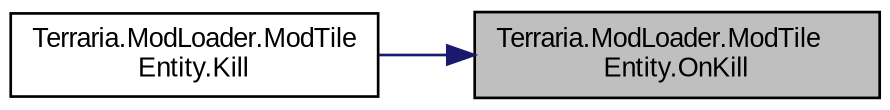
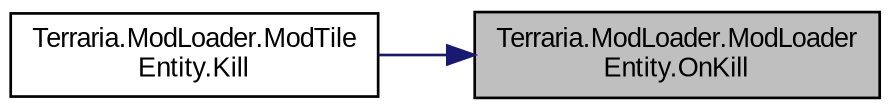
node "Terraria.ModLoader.ModTile Entity.OnKill": label "Terraria.ModLoader.ModTile Entity.OnKill" -> "Terraria.ModLoader.ModLoader Entity.OnKill"
